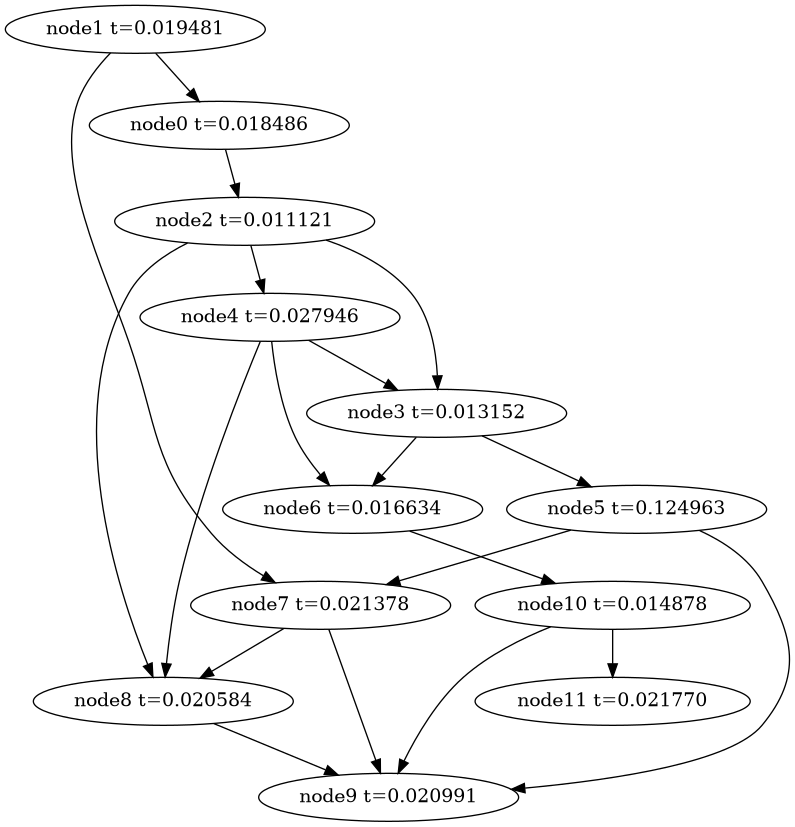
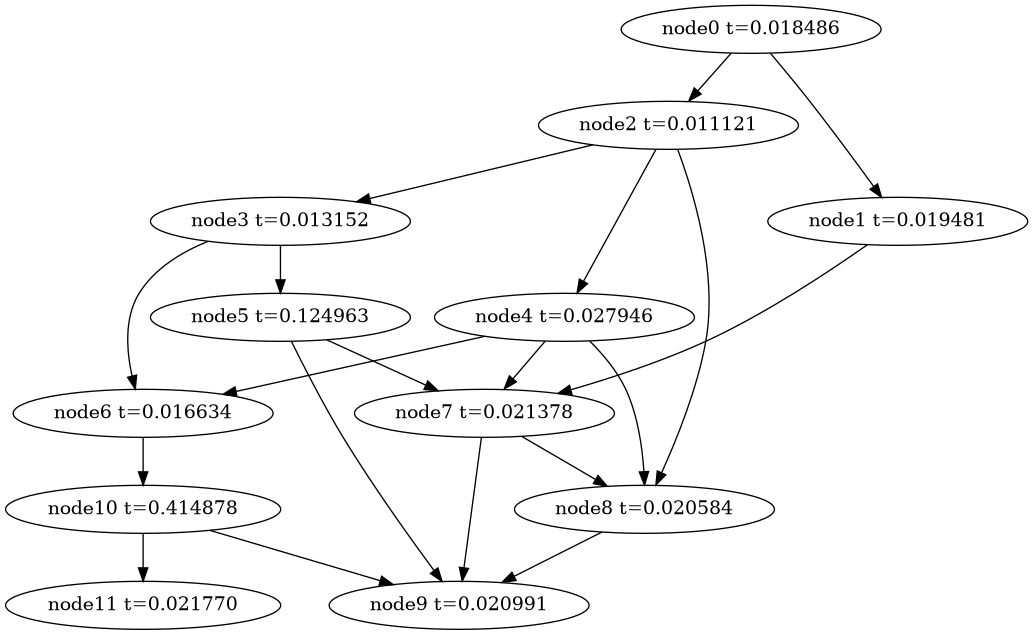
edge "node1 t=0.019481" -> "node0 t=0.018486": reversed
edge "node4 t=0.027946" -> "node3 t=0.013152": now "node4 t=0.027946" -> "node7 t=0.021378"
node "node10 t=0.014878": label "node10 t=0.014878" -> "node10 t=0.414878"
